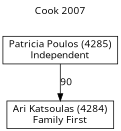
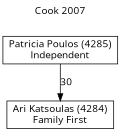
edge "Patricia Poulos (4285) Independent" -> "Ari Katsoulas (4284) Family First": label "90" -> "30"
